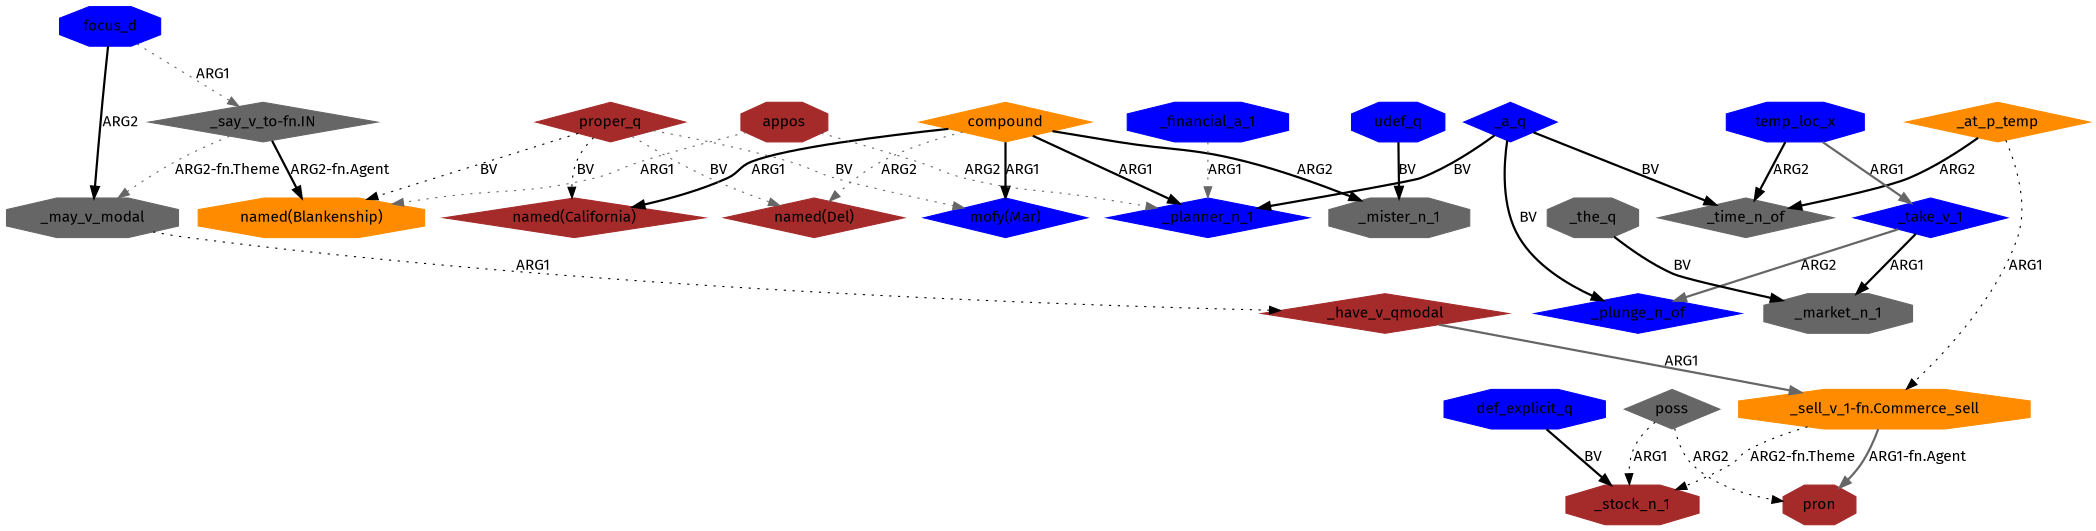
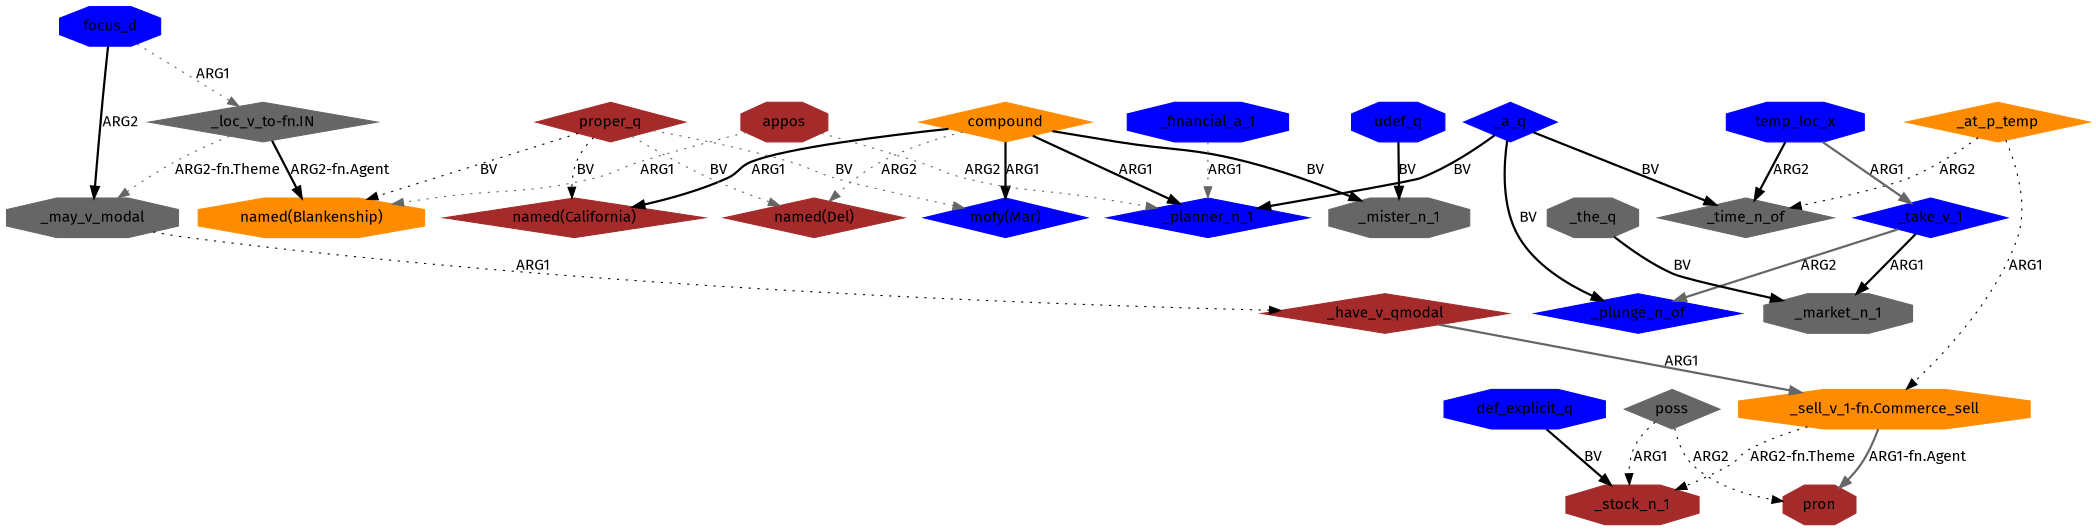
node "_say_v_to-fn.IN": label "_say_v_to-fn.IN" -> "_loc_v_to-fn.IN"
edge "compound" -> "_mister_n_1": label "ARG2" -> "BV"
edge "_at_p_temp" -> "_time_n_of": style bold -> dotted
